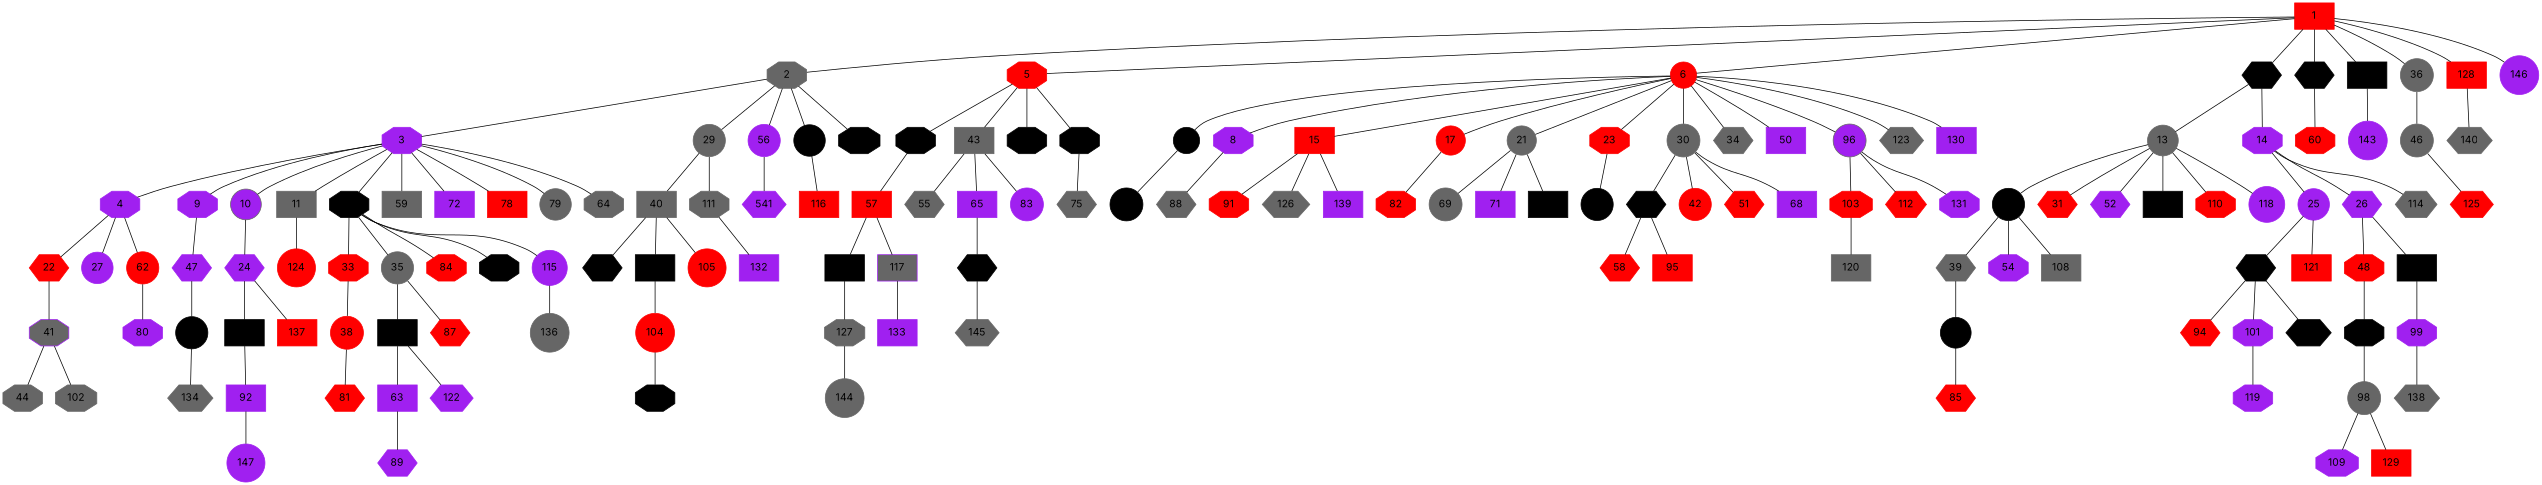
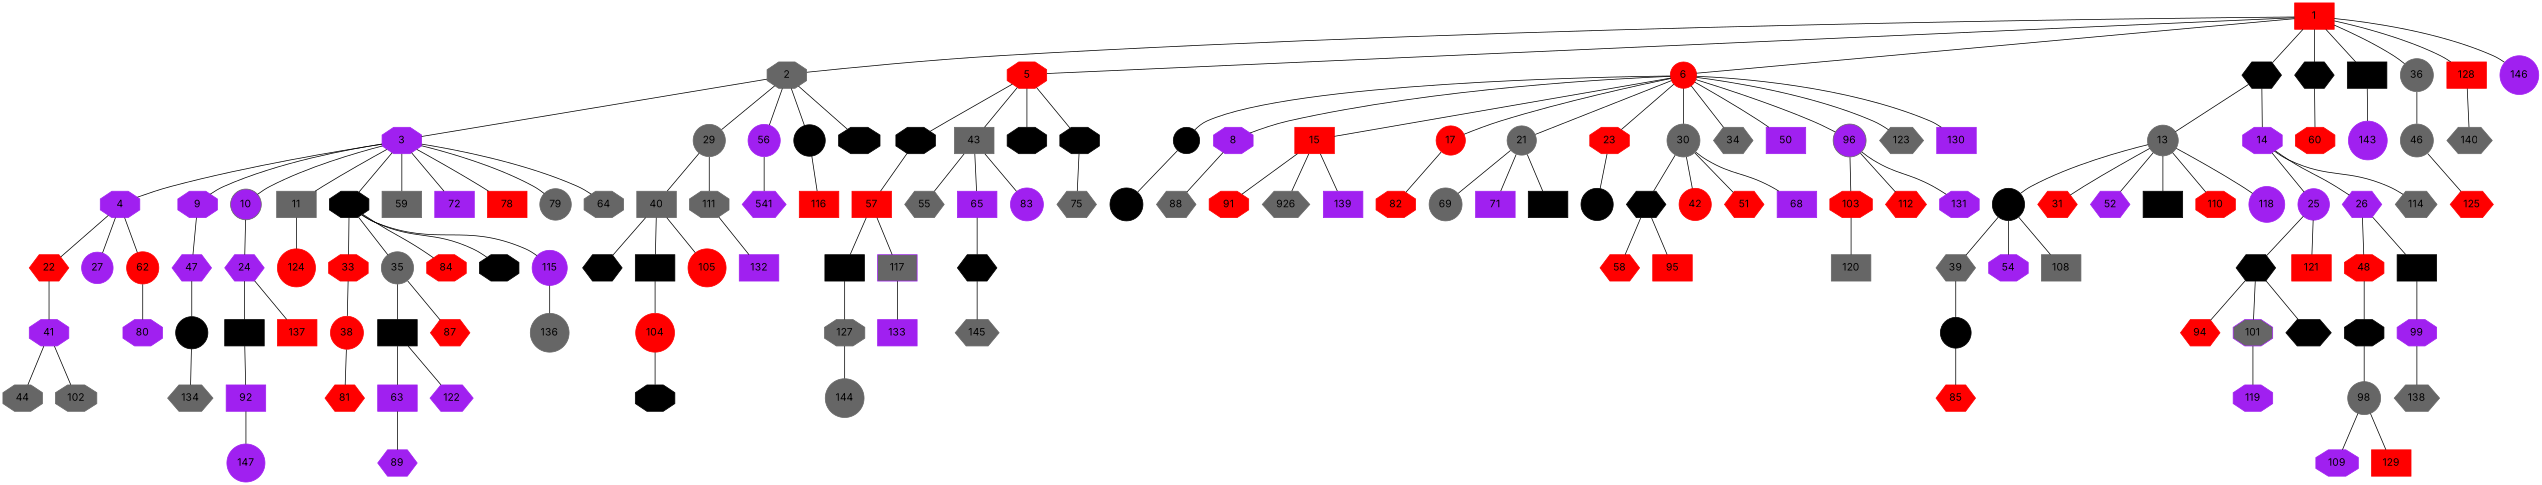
node "126": label "126" -> "926"
node "41": fillcolor gray40 -> purple
node "101": fillcolor purple -> gray40
